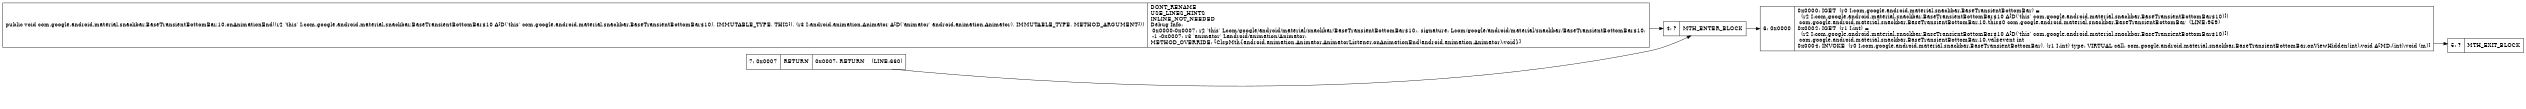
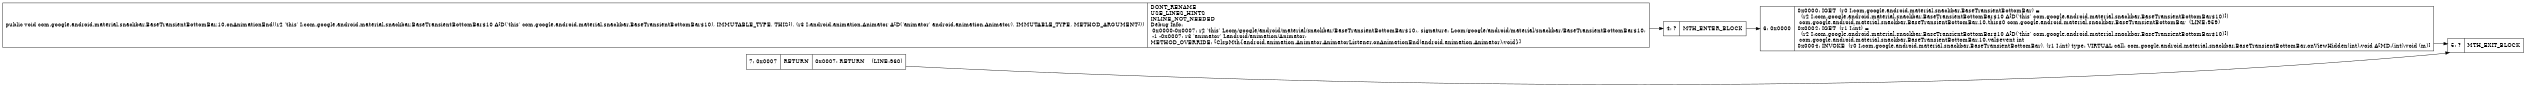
node "7: 0x0007": text "0x0007: RETURN    (LINE:660)" -> "0x0007: RETURN    (LINE:960)"
edge "7: 0x0007" -> "4: ?": now "7: 0x0007" -> "5: ?"
